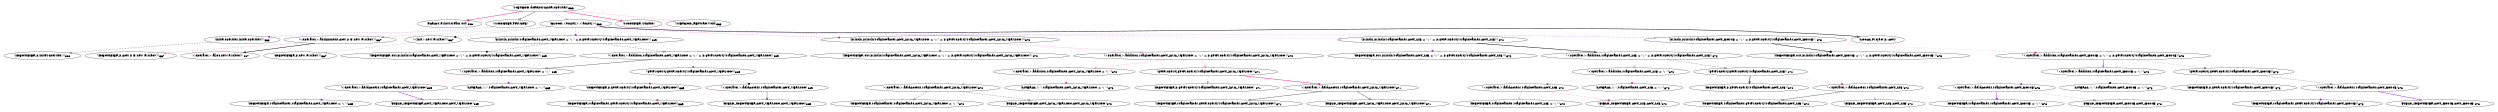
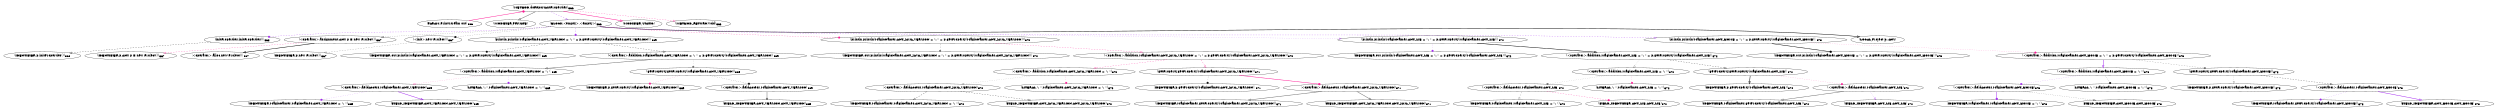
edge "(METHOD,doReportAntProperties)" -> "(PARAM,PrintStream out)": reversed
edge "(MODIFIER,PRIVATE)" -> "(initProperties,initProperties())": now "(BLOCK,<empty>,<empty>)" -> "(initProperties,initProperties())"
edge "(getProperty,getProperty(MagicNames.ANT_JAVA_VERSION))" -> "(IDENTIFIER,p,getProperty(MagicNames.ANT_JAVA_VERSION))": arrowhead onormal -> dot
node "(IDENTIFIER,MagicNames,getProperty(MagicNames.ANT_VERSION))": removed
